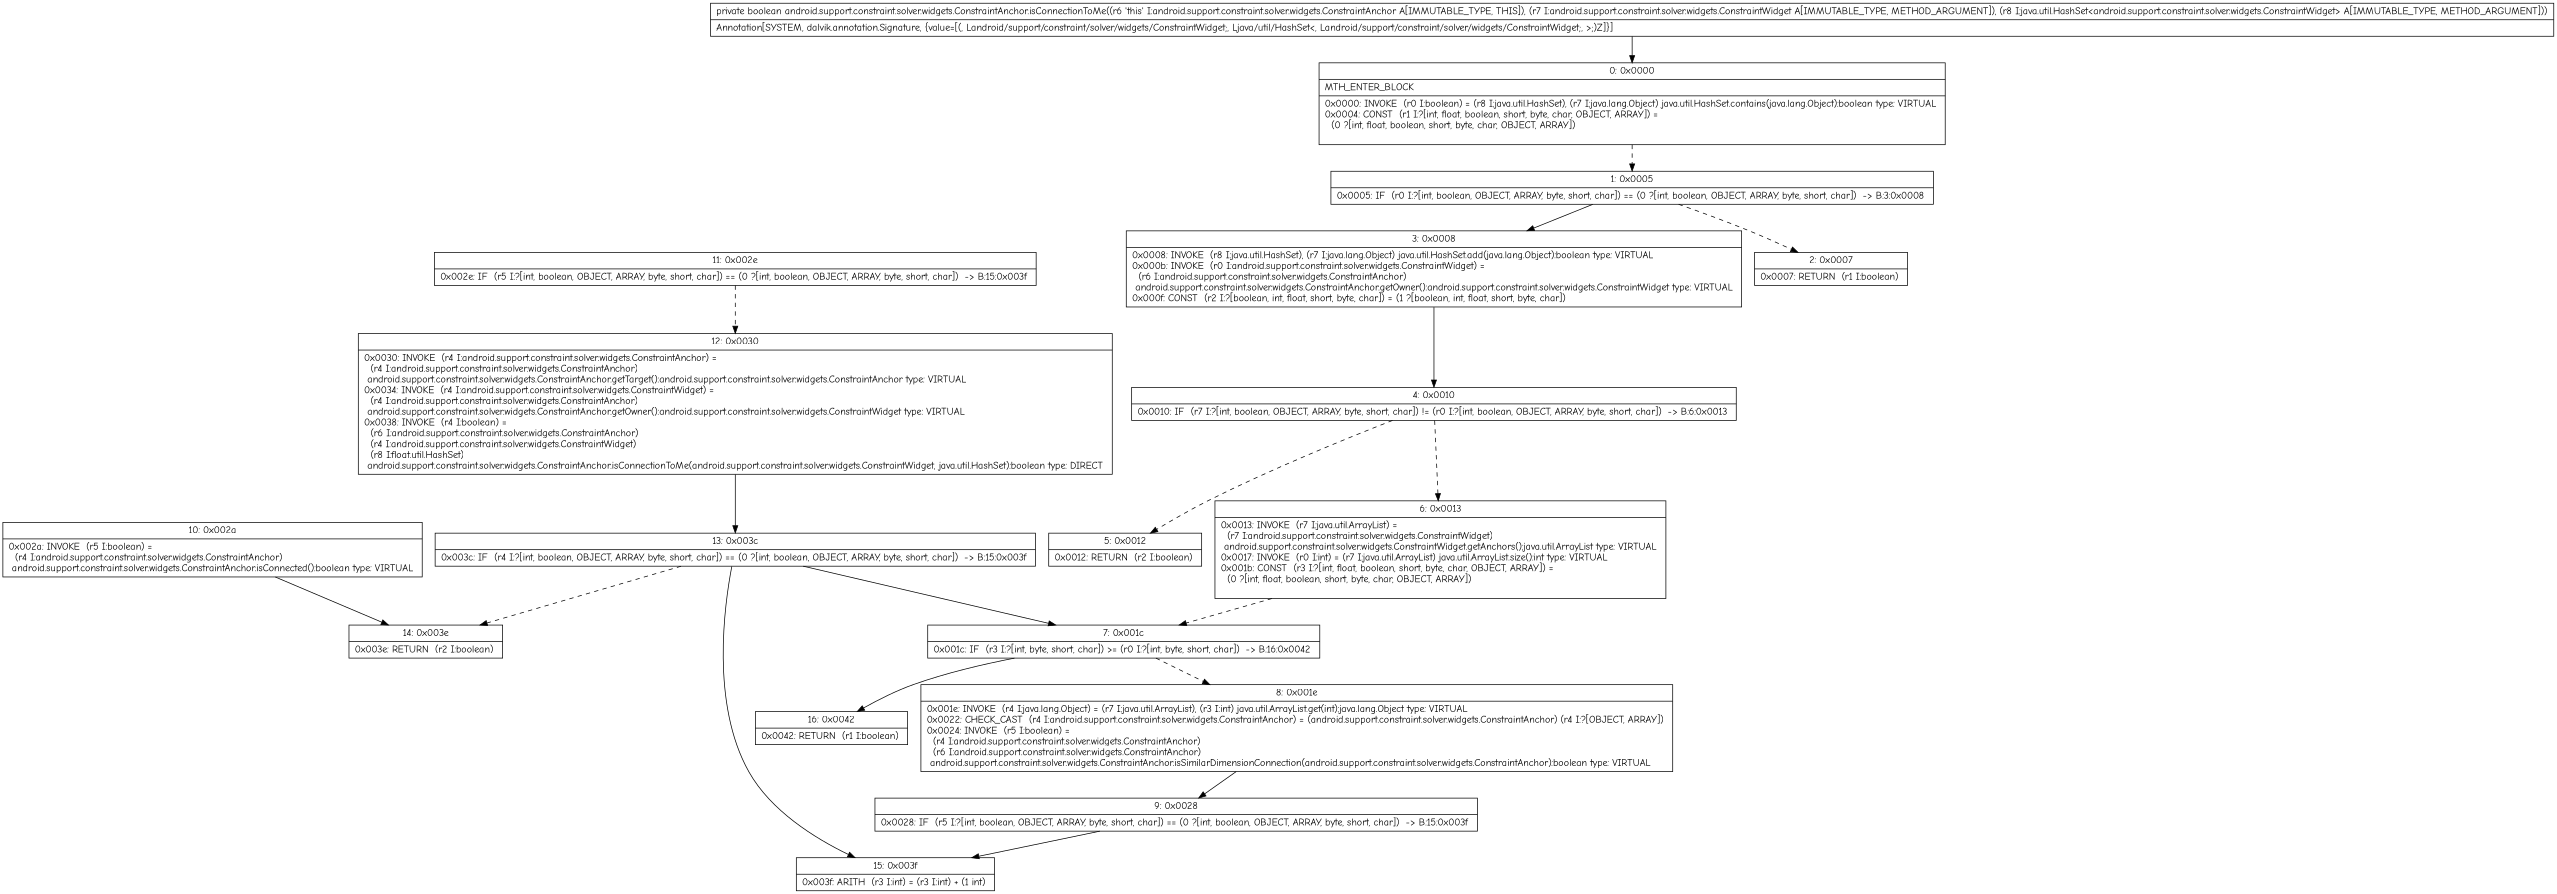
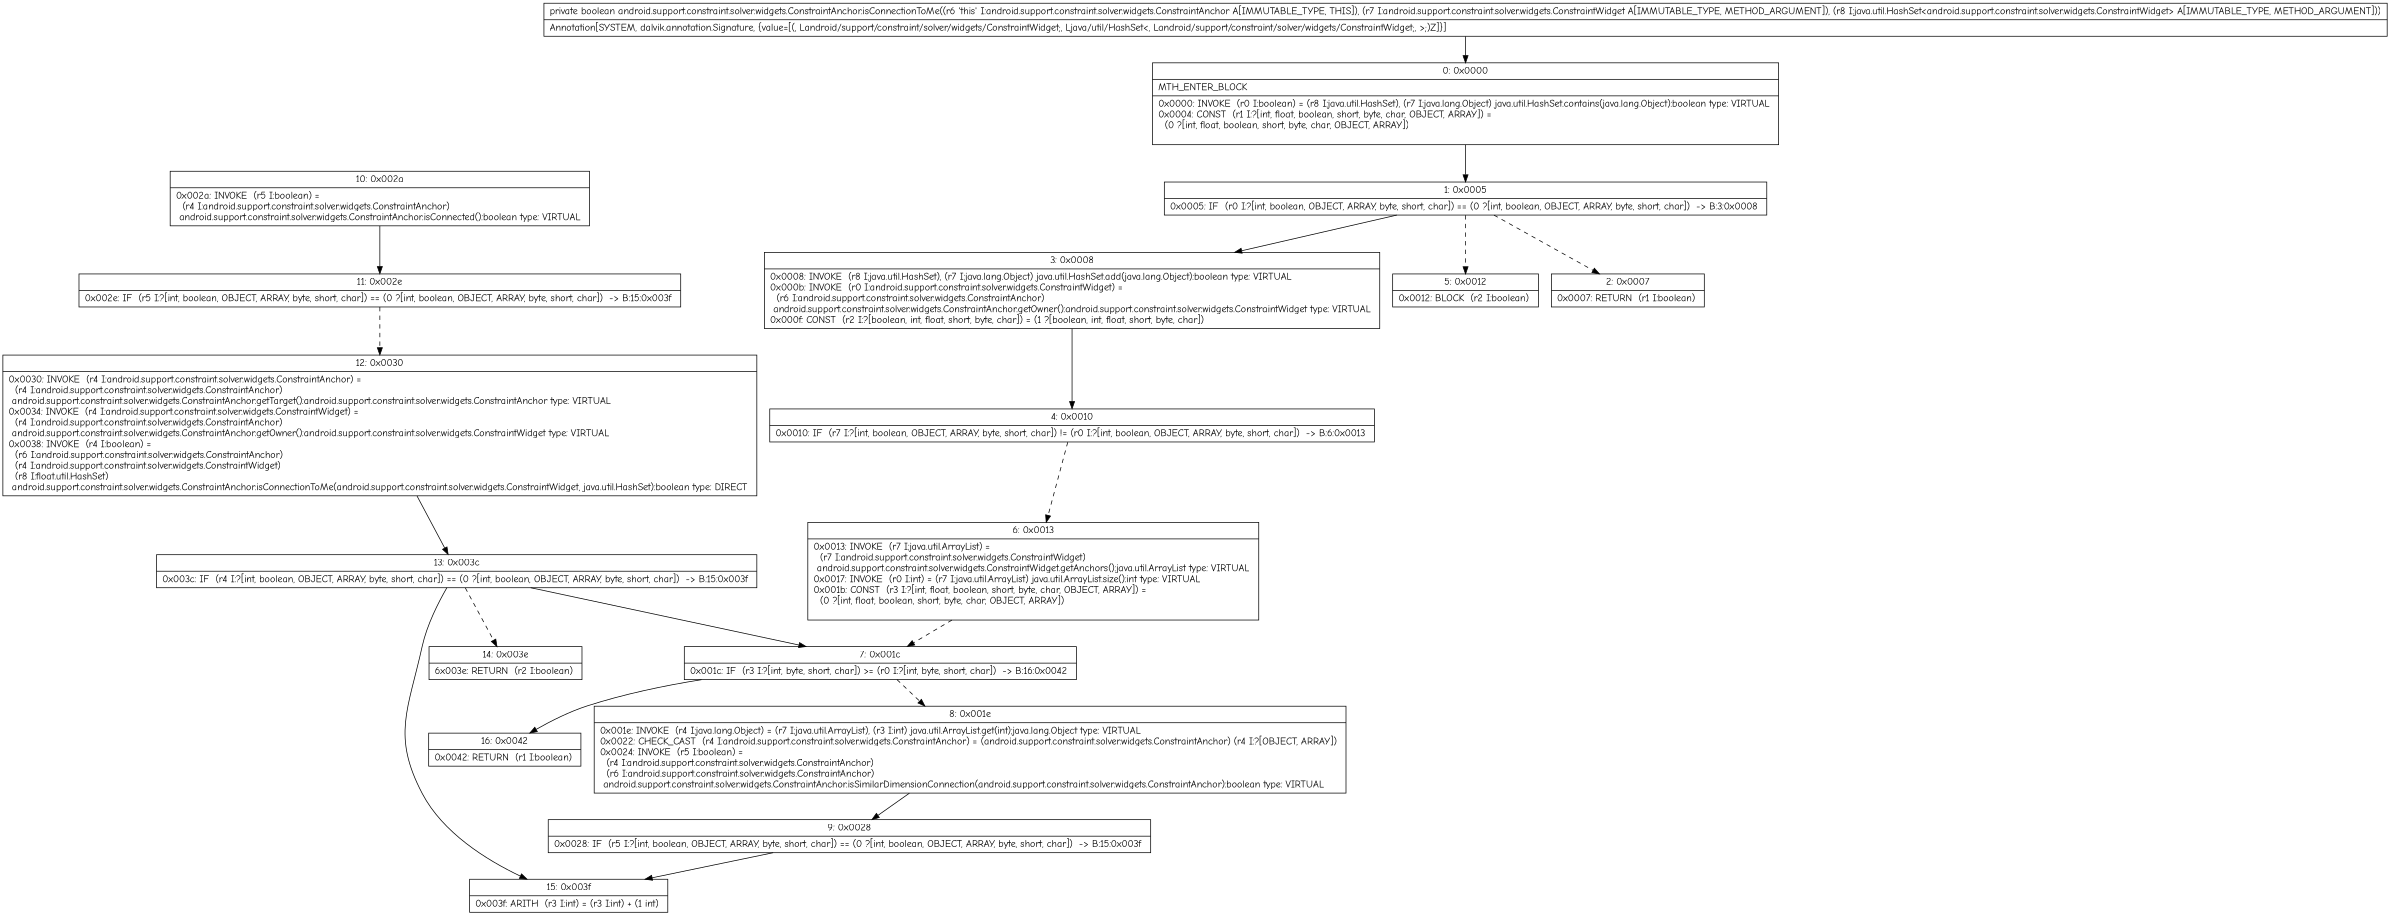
edge "0: 0x0000" -> "1: 0x0005": style dashed -> solid
edge "4: 0x0010" -> "5: 0x0012": now "1: 0x0005" -> "5: 0x0012"
node "5: 0x0012": text "0x0012: RETURN  (r2 I:boolean)" -> "0x0012: BLOCK  (r2 I:boolean)"
edge "10: 0x002a" -> "14: 0x003e": now "10: 0x002a" -> "11: 0x002e"
node "14: 0x003e": text "0x003e: RETURN  (r2 I:boolean)" -> "6x003e: RETURN  (r2 I:boolean)"
